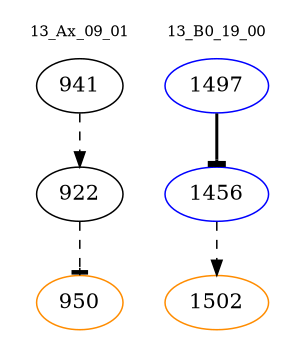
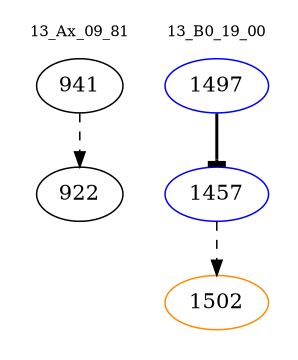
cluster "13_Ax_09_01": label "13_Ax_09_01" -> "13_Ax_09_81"
node "1456": label "1456" -> "1457"
node "950": removed
